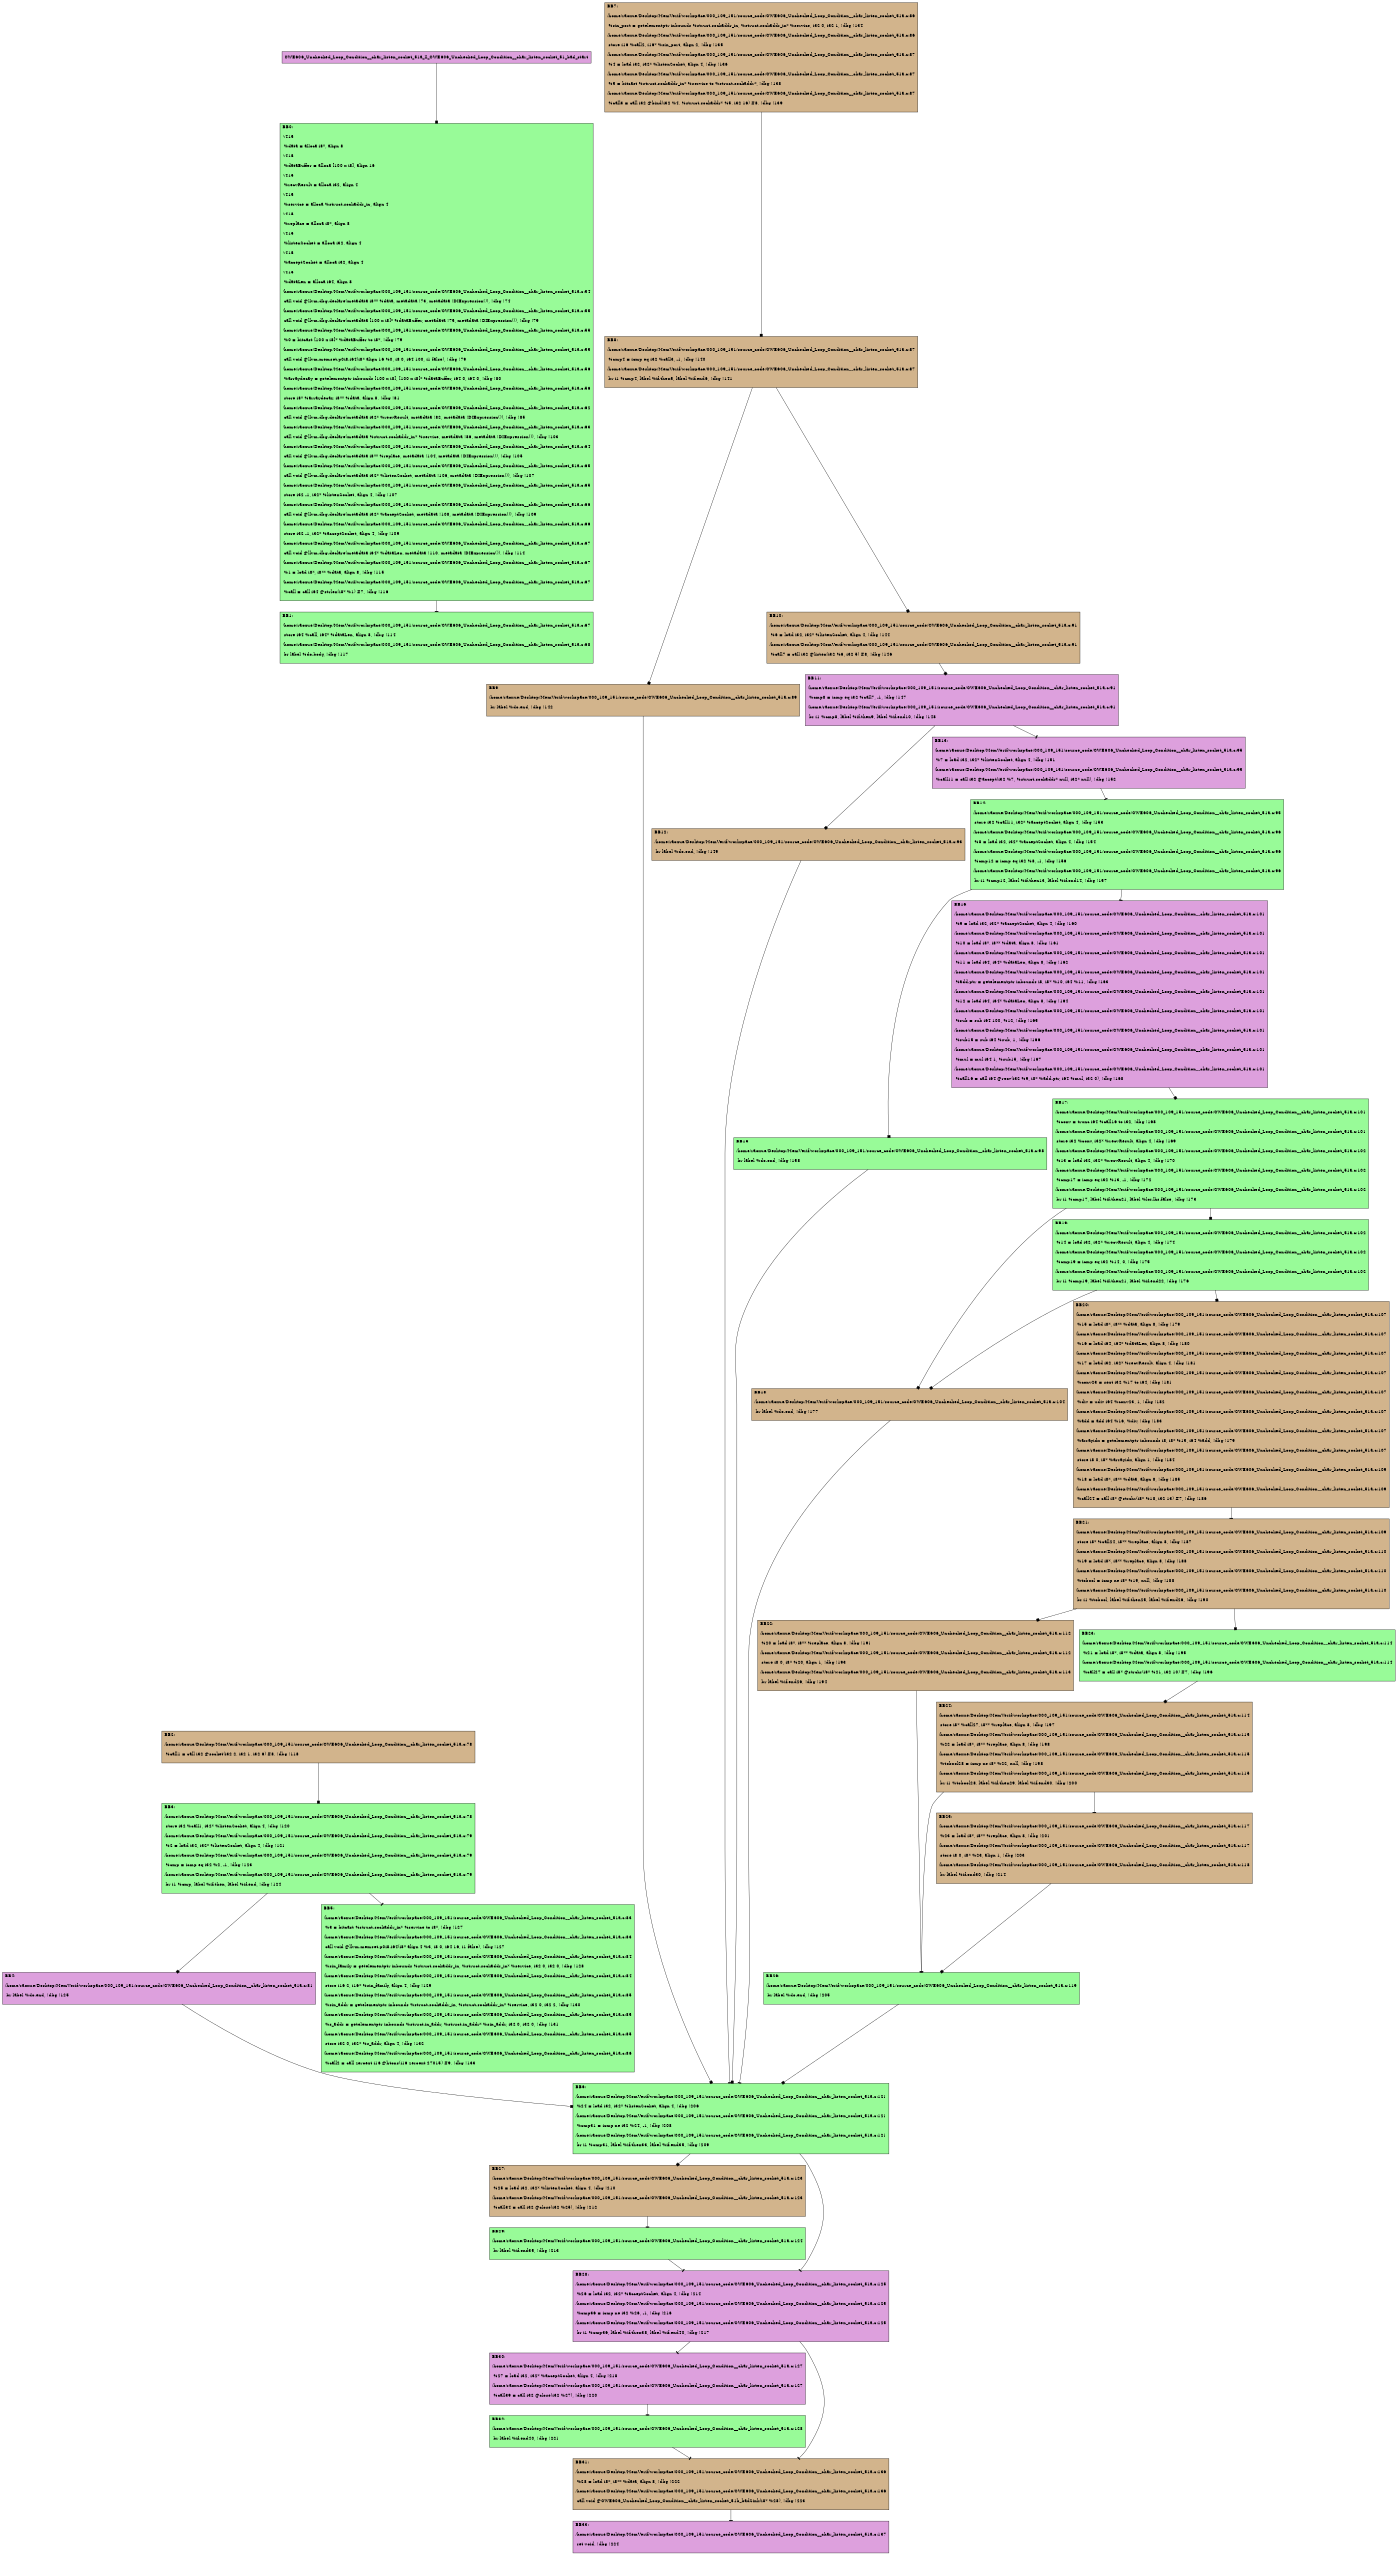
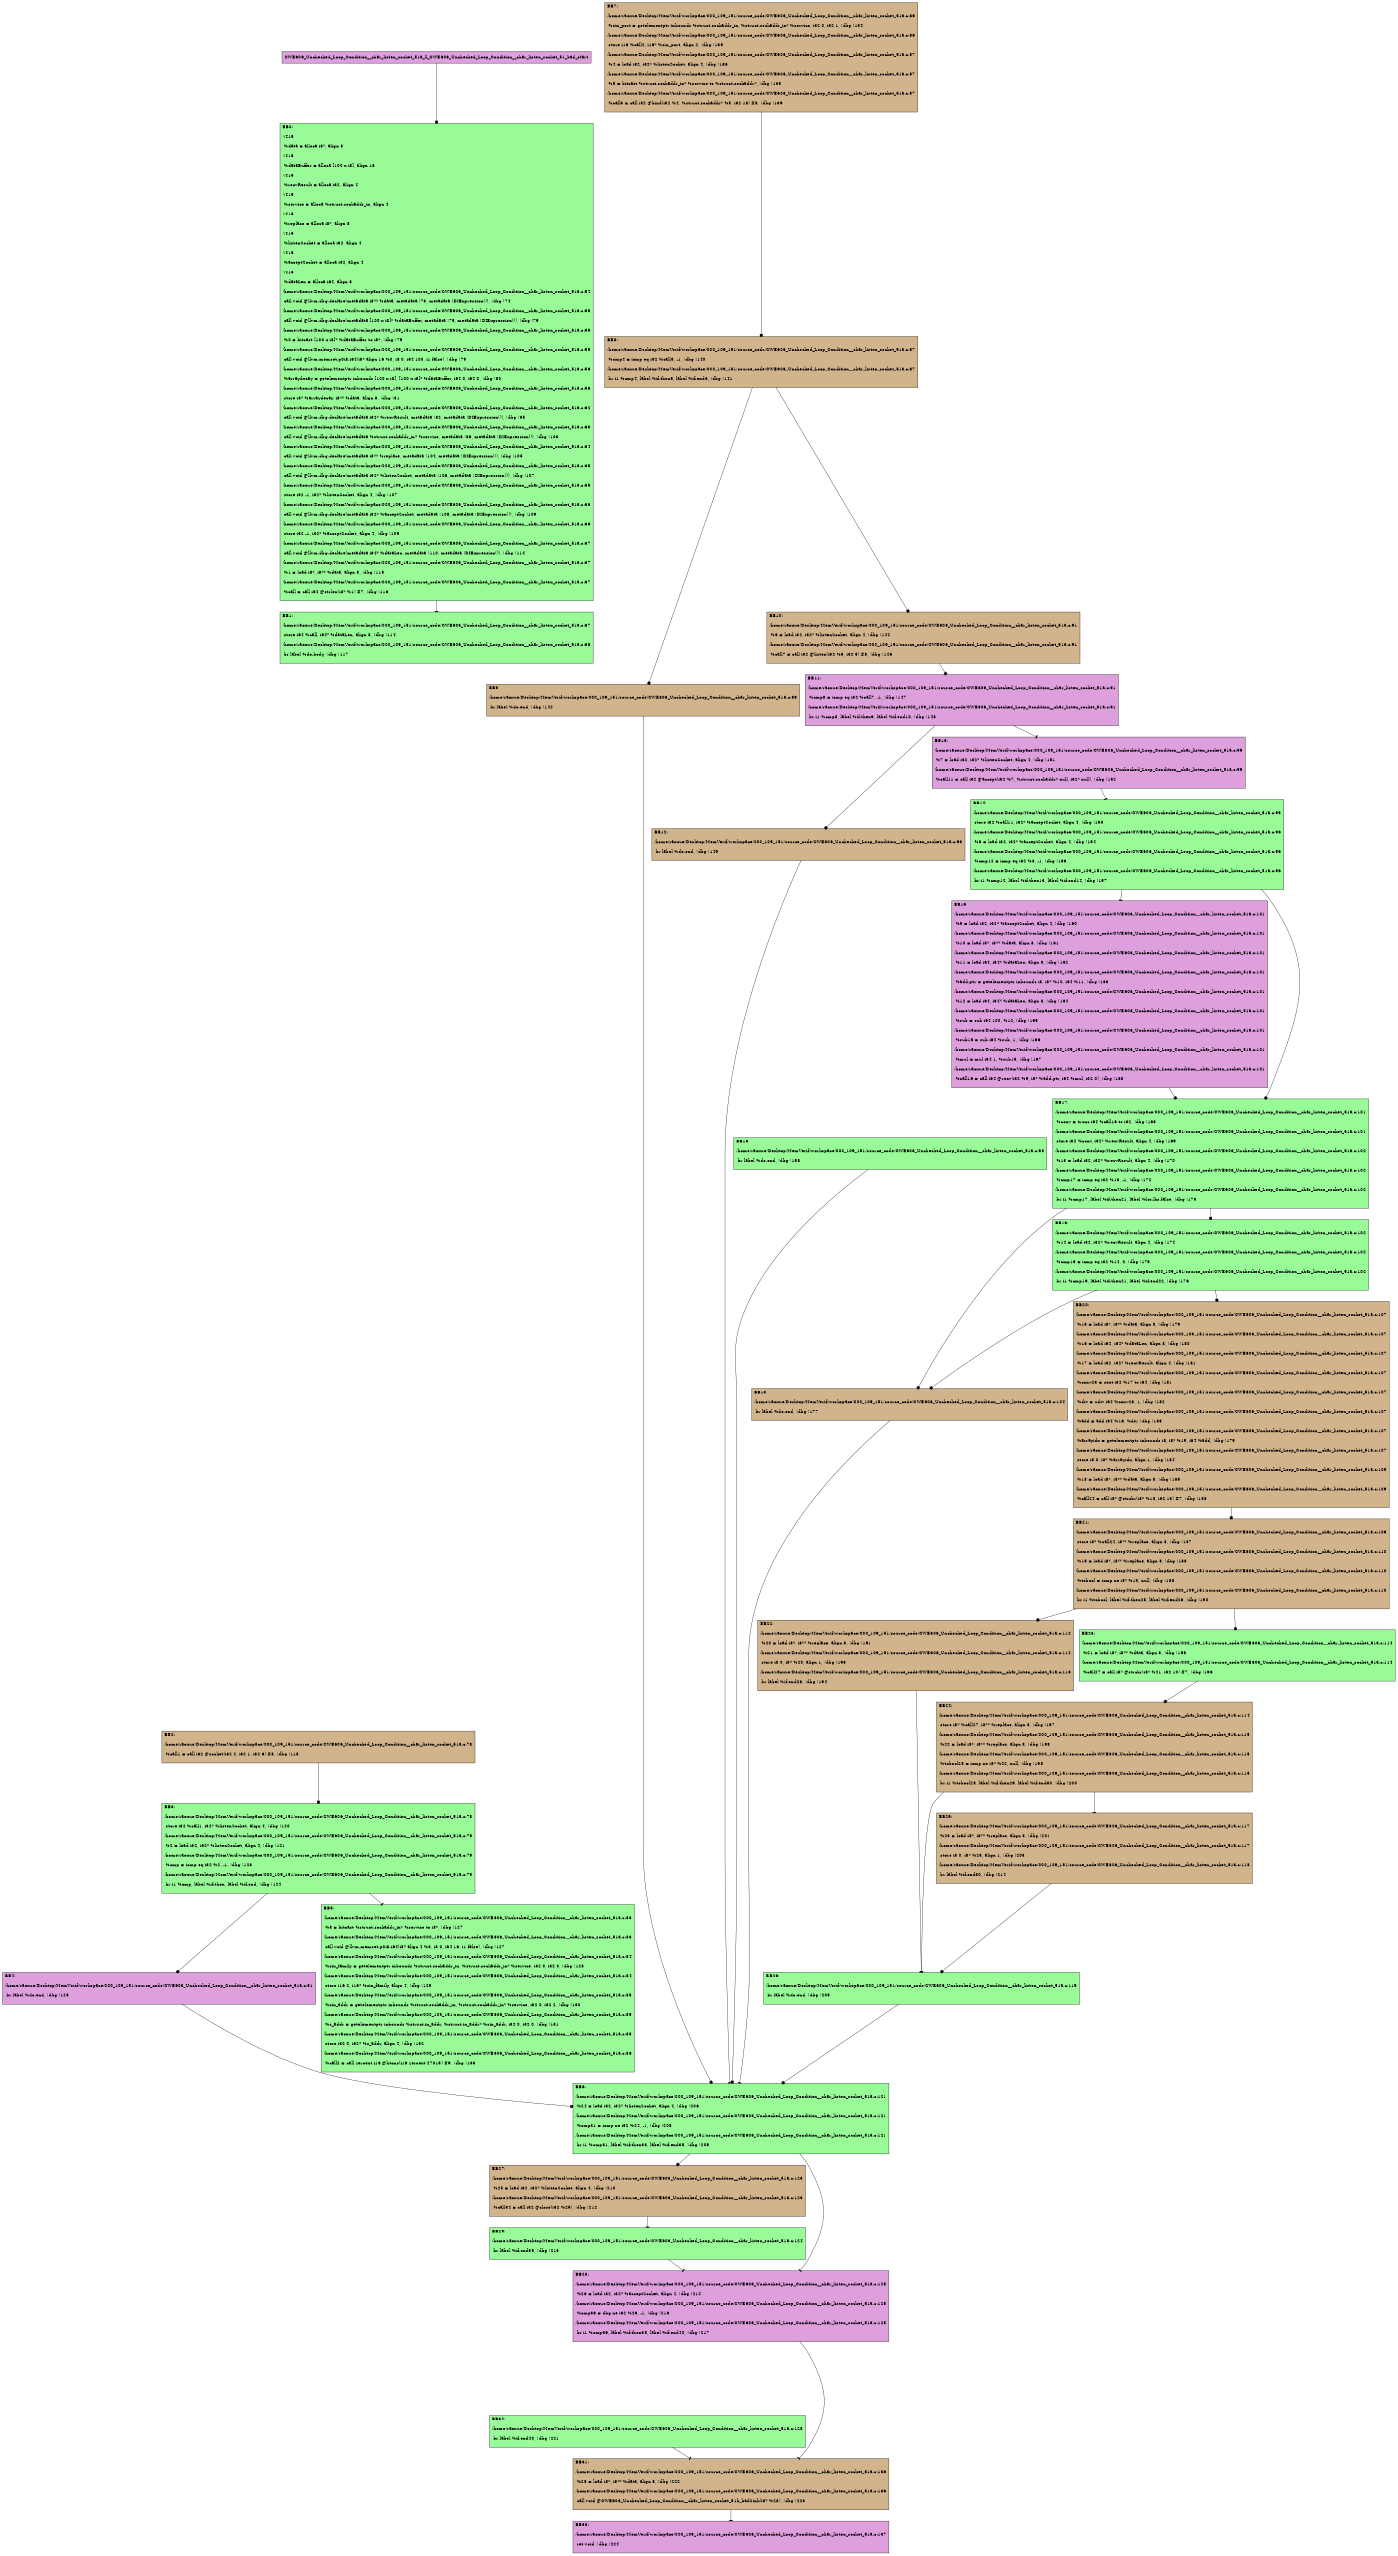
edge "BB14:" -> "BB15:": now "BB14:" -> "BB17:"
edge "BB20:" -> "BB21:": arrowhead tee -> box
node "BB28:": text "%cmp36 = icmp ne i32 %26, -1, !dbg !216" -> "%cmp36 = dbg ne i32 %26, -1, !dbg !216"
node "BB30:": removed
